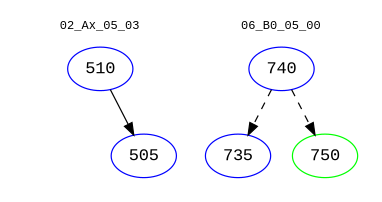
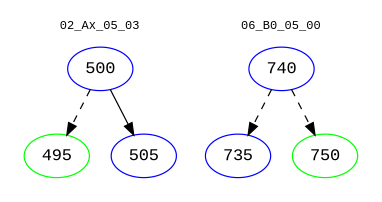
node "510": label "510" -> "500"
node "495": added
